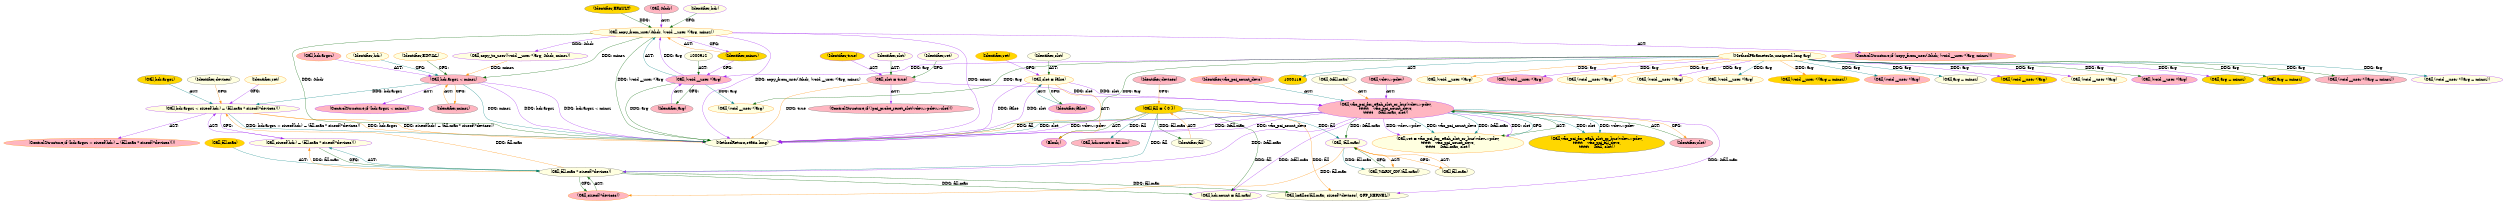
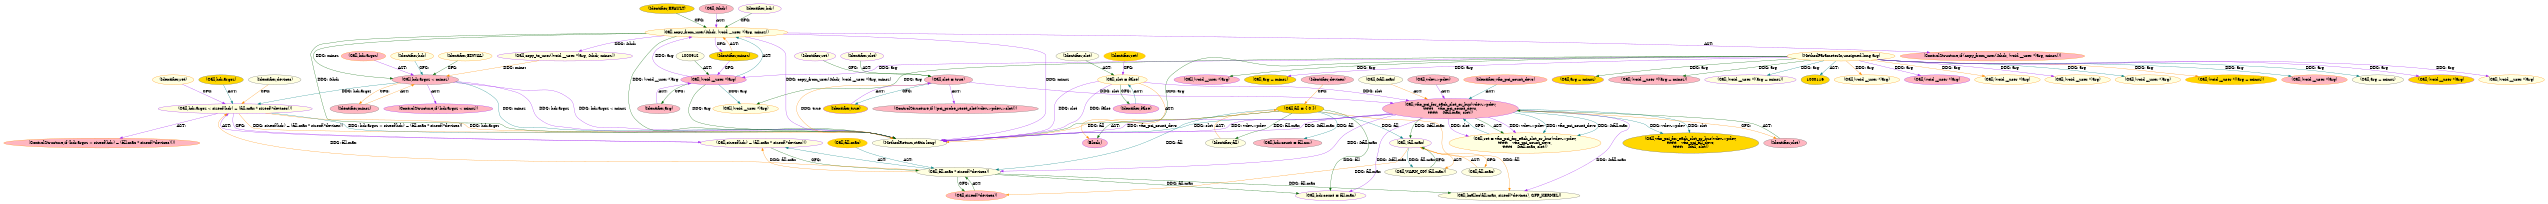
edge "(Identifier,EFAULT)" -> "(Call,copy_from_user(&hdr, (void __user *)arg, minsz))": label "DDG: " -> "CFG: "
edge "(Call,slot = true)" -> "(Identifier,true)": added, label "CFG:"
